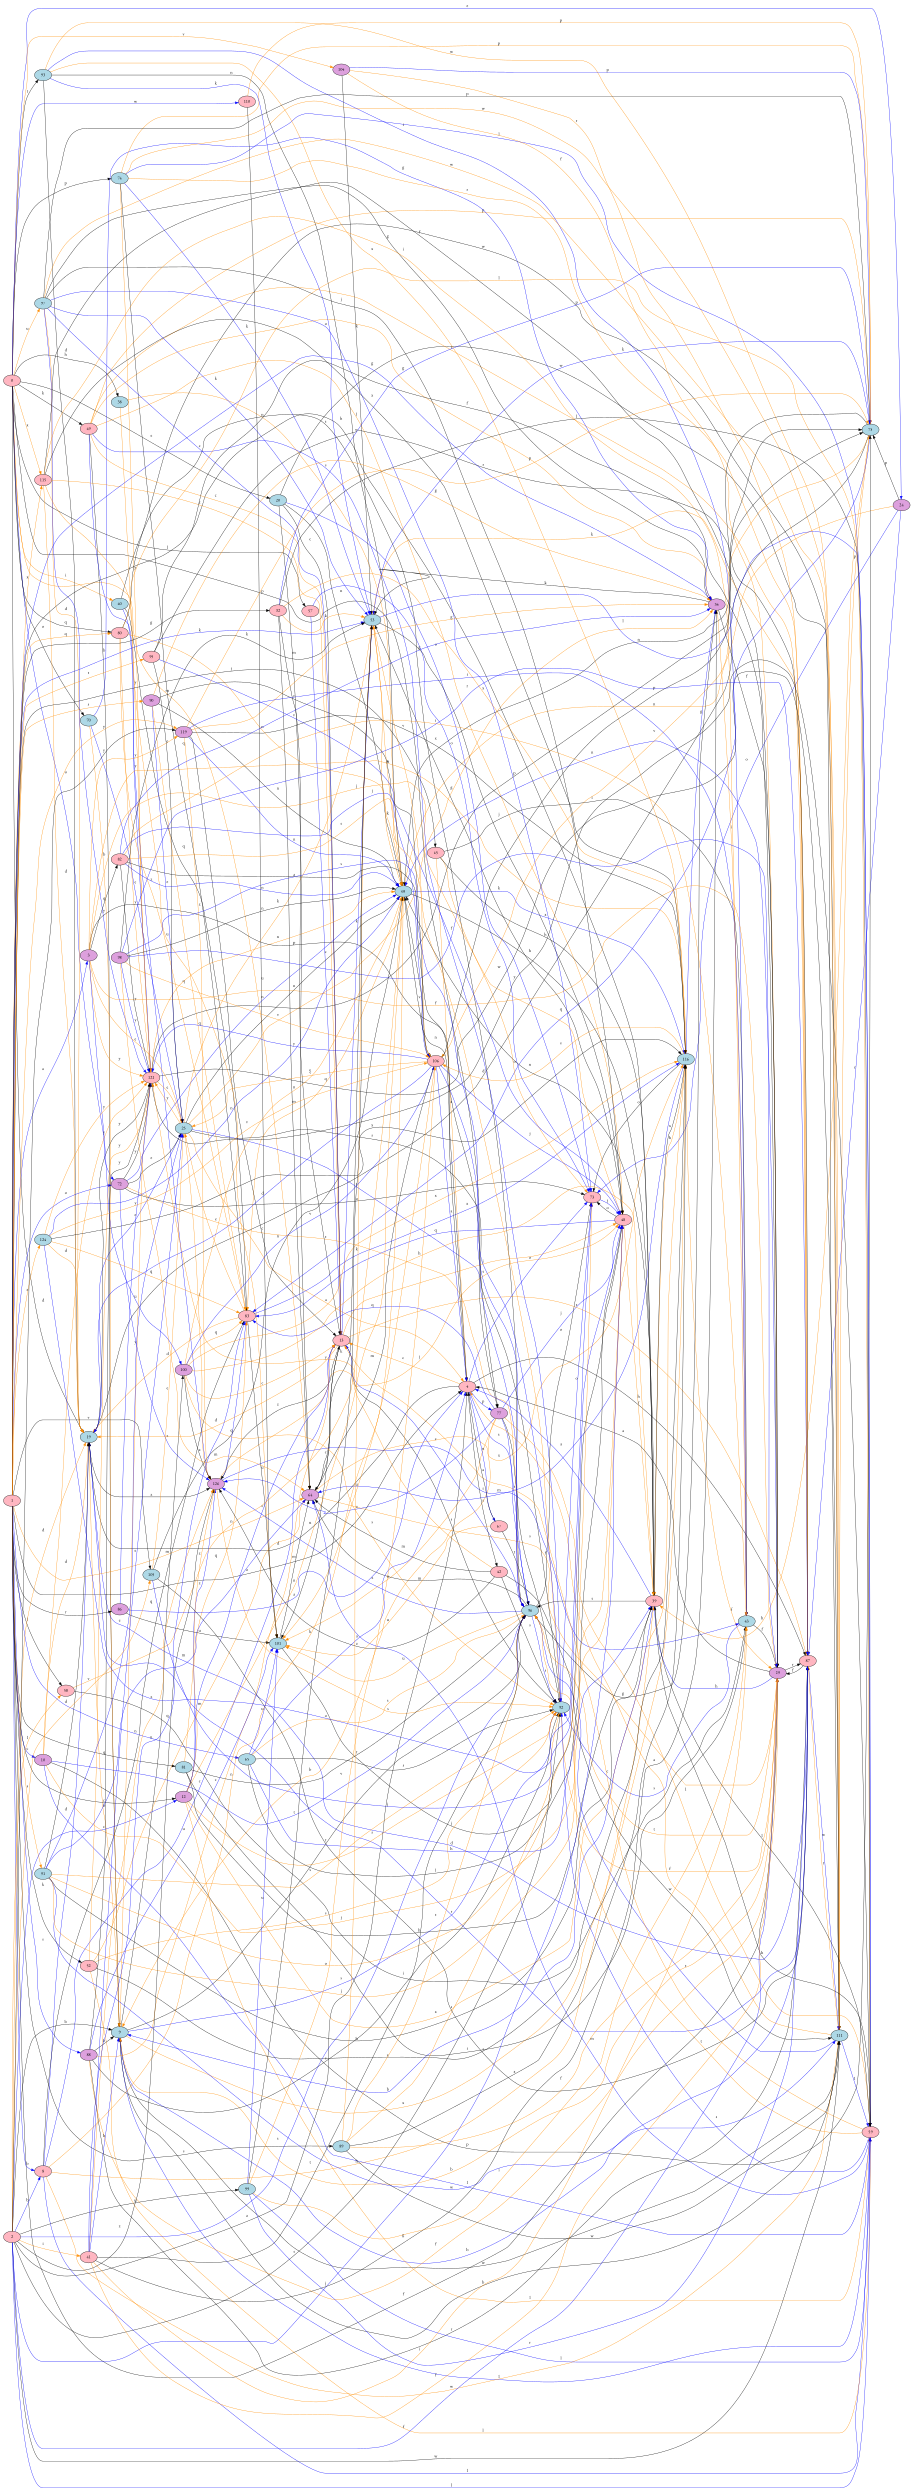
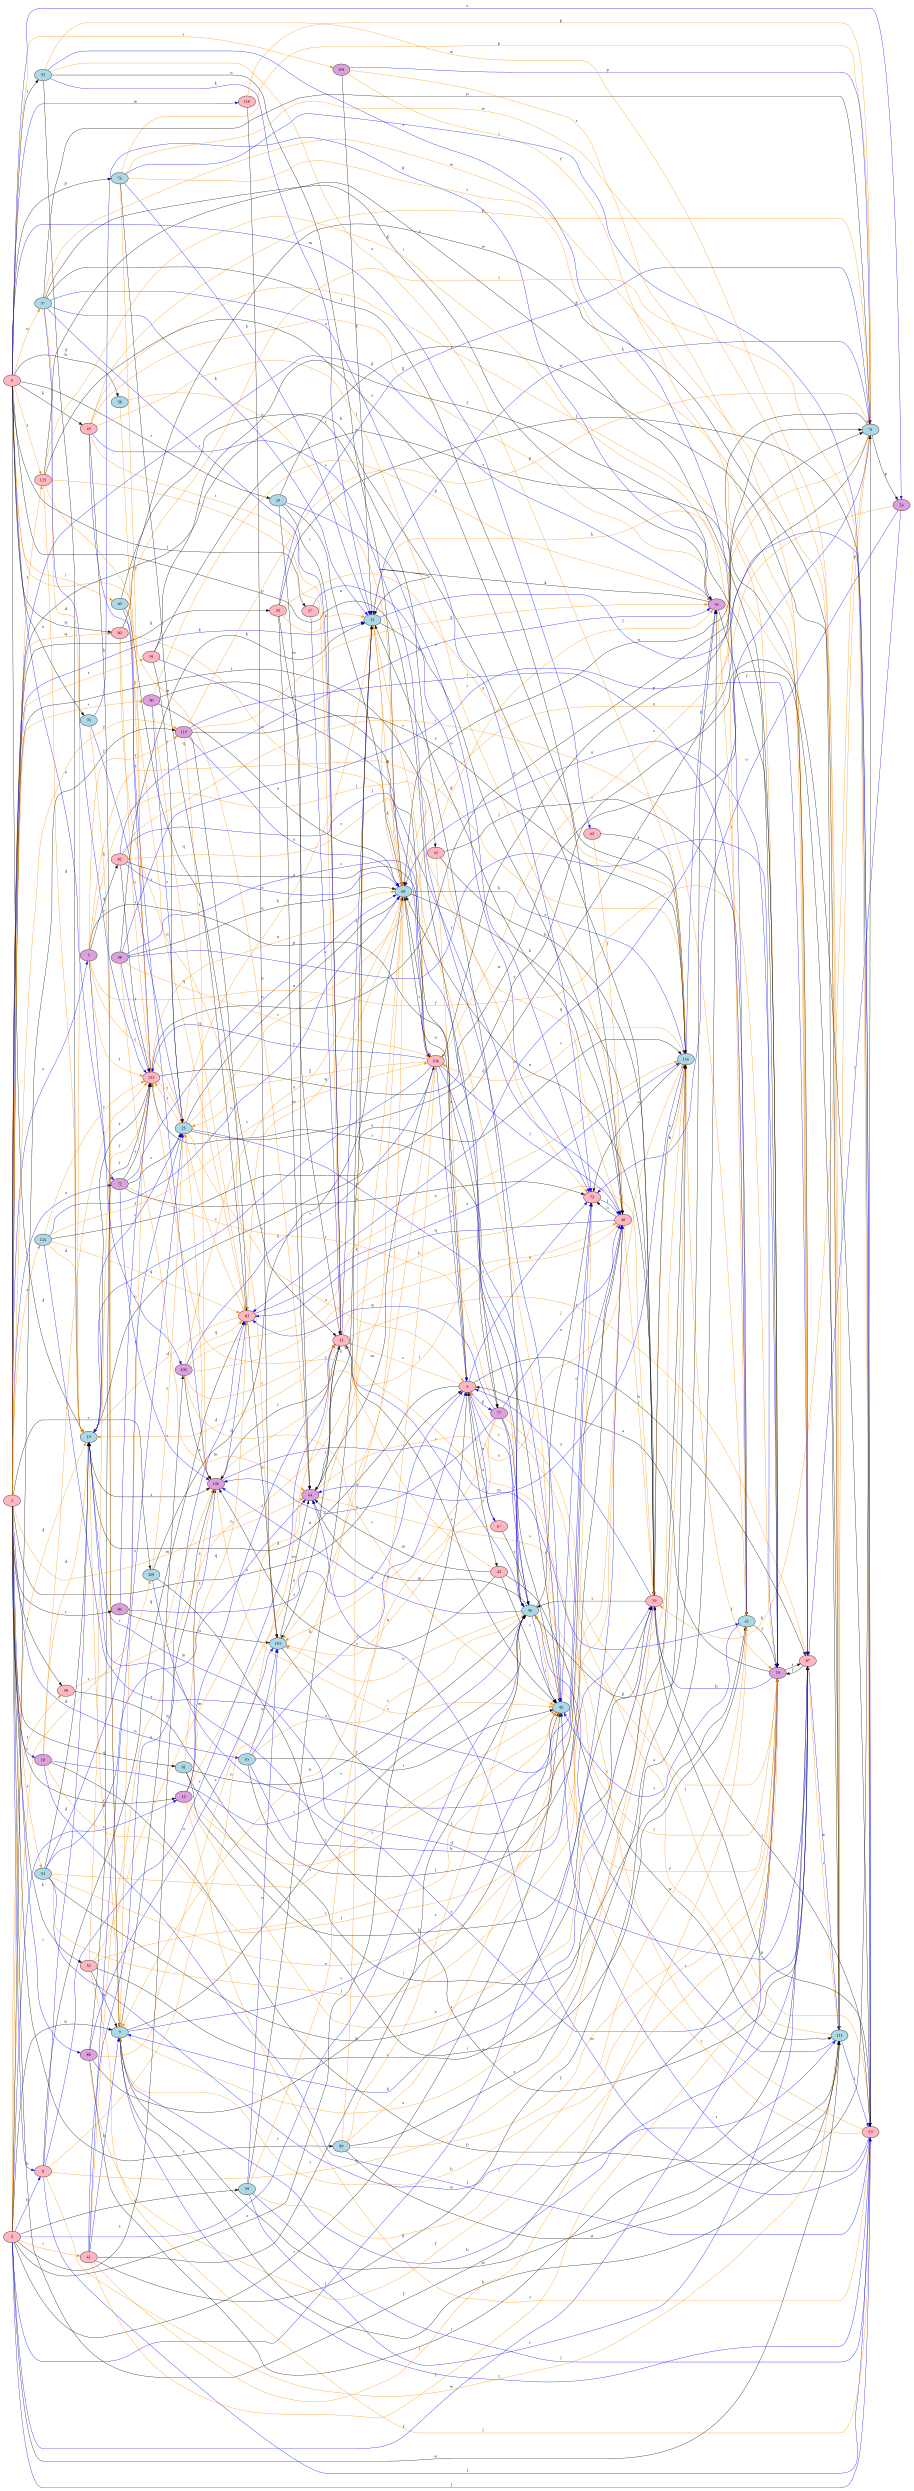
edge "24" -> "78": reversed
node "62": added
edge "88" -> "9": now "52" -> "9"
